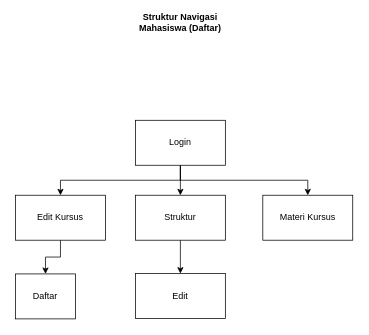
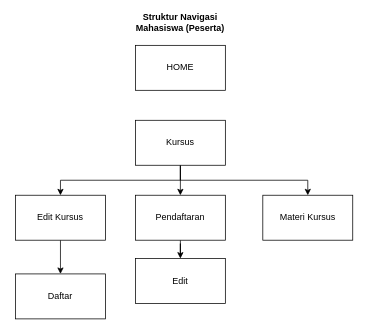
node "Struktur Navigasi Mahasiswa (Daftar)": label "Struktur Navigasi Mahasiswa (Daftar)" -> "Struktur Navigasi Mahasiswa (Peserta)"
node "HOME": added
node "Login": label "Login" -> "Kursus"
node "Struktur": label "Struktur" -> "Pendaftaran"
node "Edit": moved (180, 296) -> (180, 281)
node "Daftar": size 60x45 -> 90x45
